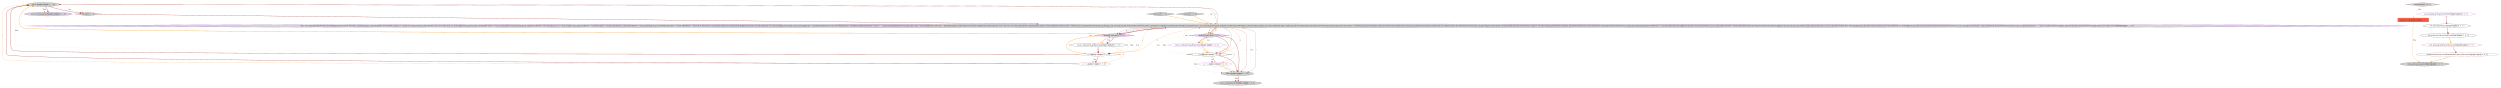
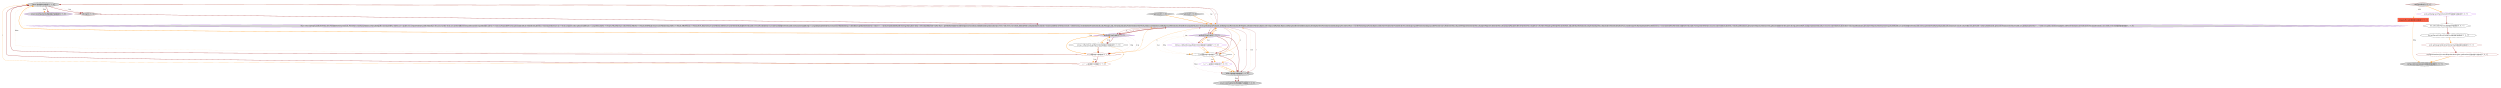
edge "configurePlot['0', '0', '1']" -> "plot.setBackgroundPaint(Color.WHITE)@@@3@@@['0', '0', '1']": added
